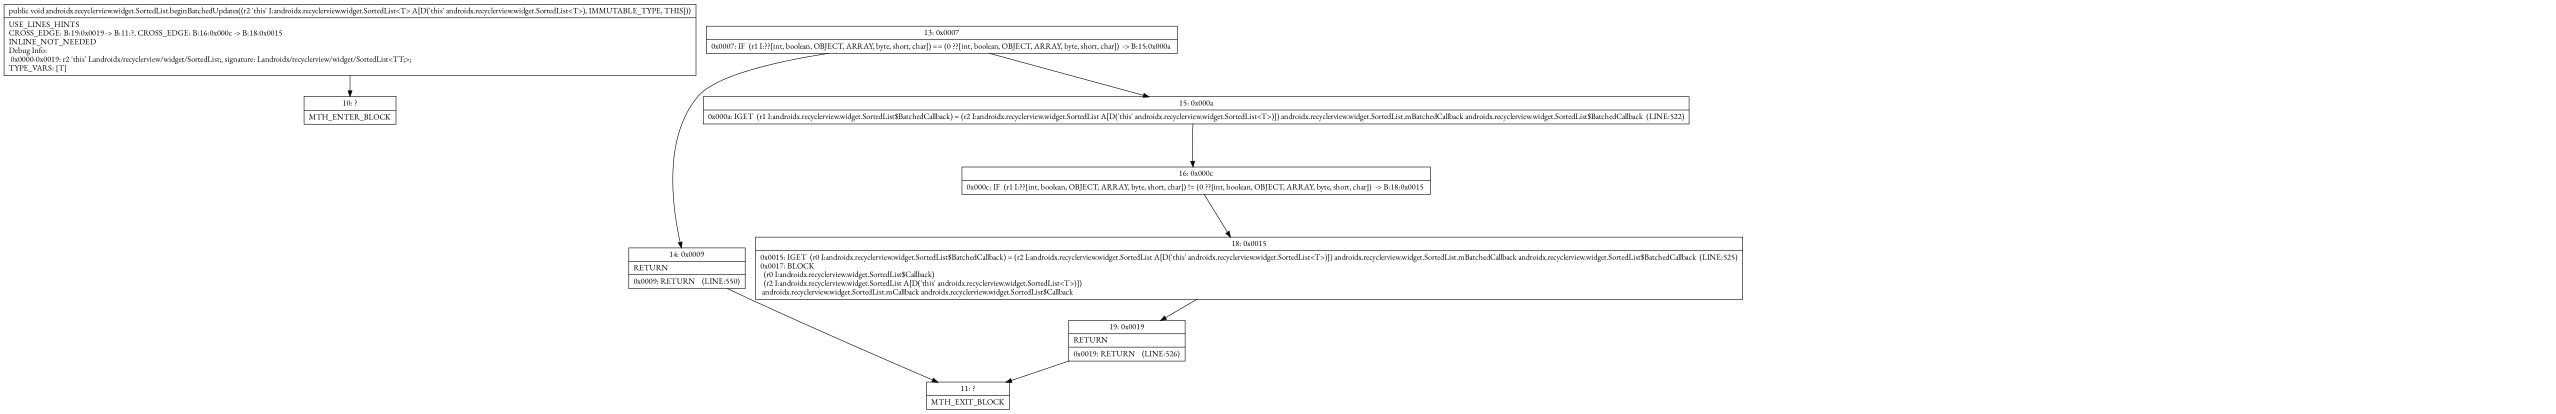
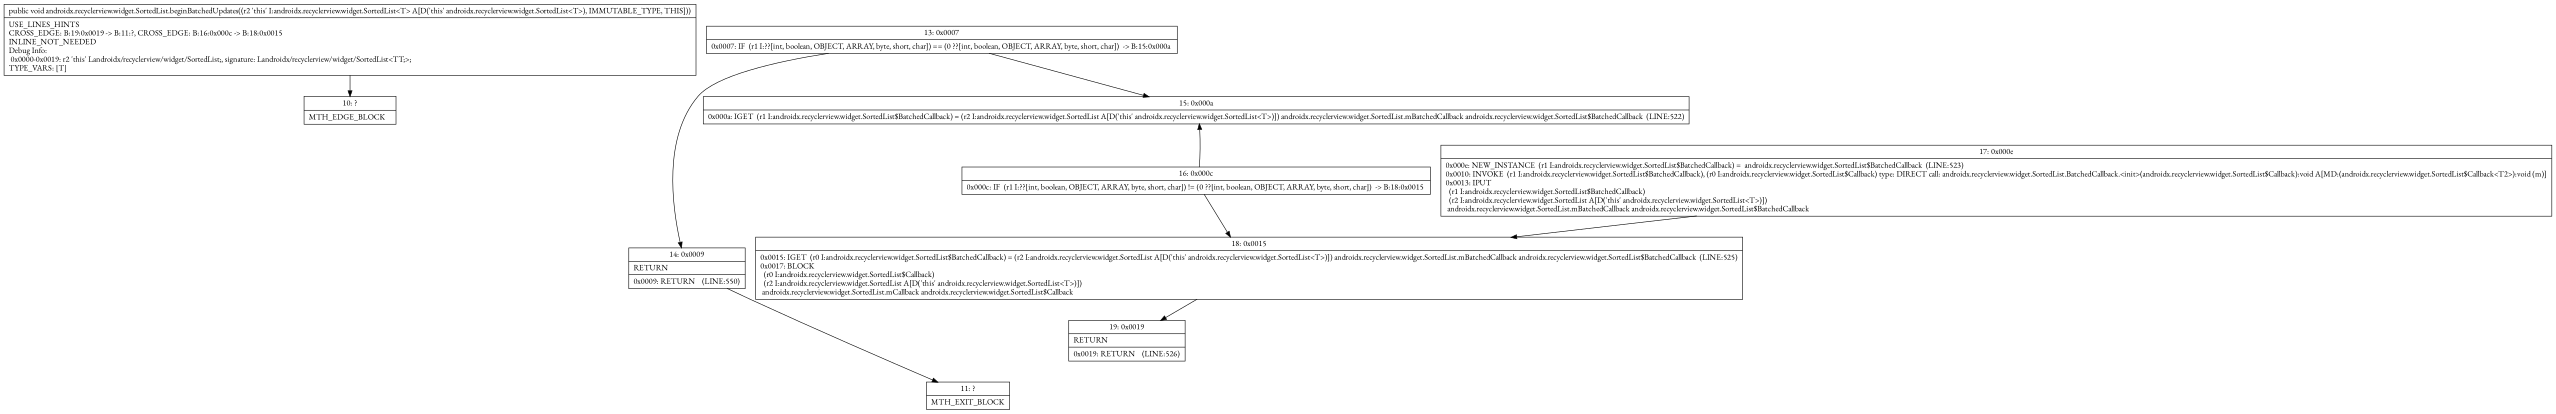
node "10: ?": text "MTH_ENTER_BLOCK" -> "MTH_EDGE_BLOCK"
edge "15: 0x000a" -> "16: 0x000c": reversed
node "17: 0x000e": added
edge "19: 0x0019" -> "11: ?": removed
